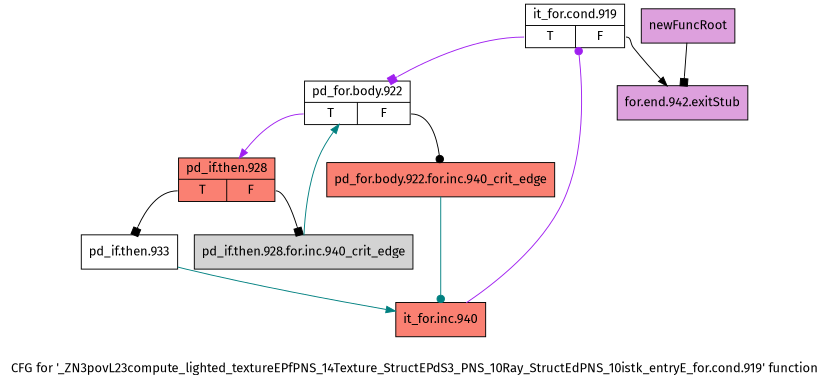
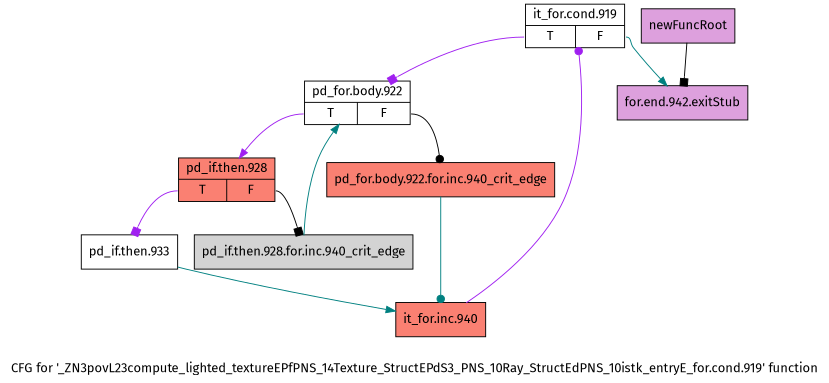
edge "it_for.cond.919" -> "for.end.942.exitStub": color black -> teal
edge "pd_if.then.928" -> "pd_if.then.933": color black -> purple
